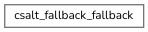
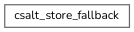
node "csalt_fallback_fallback": label "csalt_fallback_fallback" -> "csalt_store_fallback"
